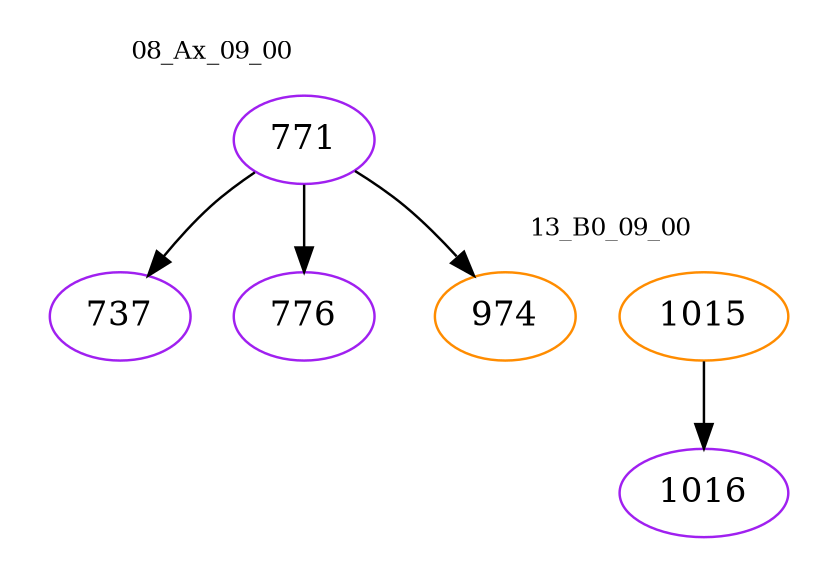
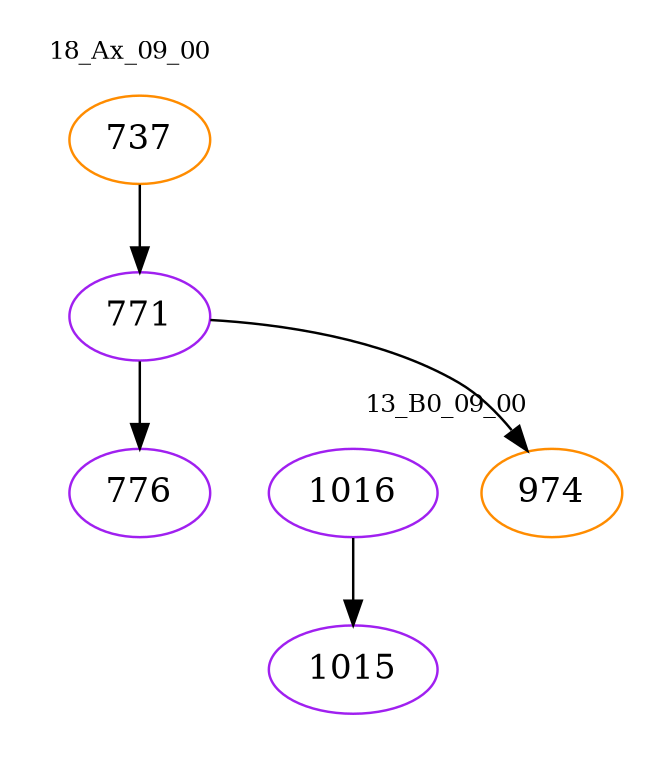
cluster "08_Ax_09_00": label "08_Ax_09_00" -> "18_Ax_09_00"
edge "771" -> "737": reversed
node "737": color purple -> darkorange
node "1015": color darkorange -> purple
edge "1015" -> "1016": reversed
